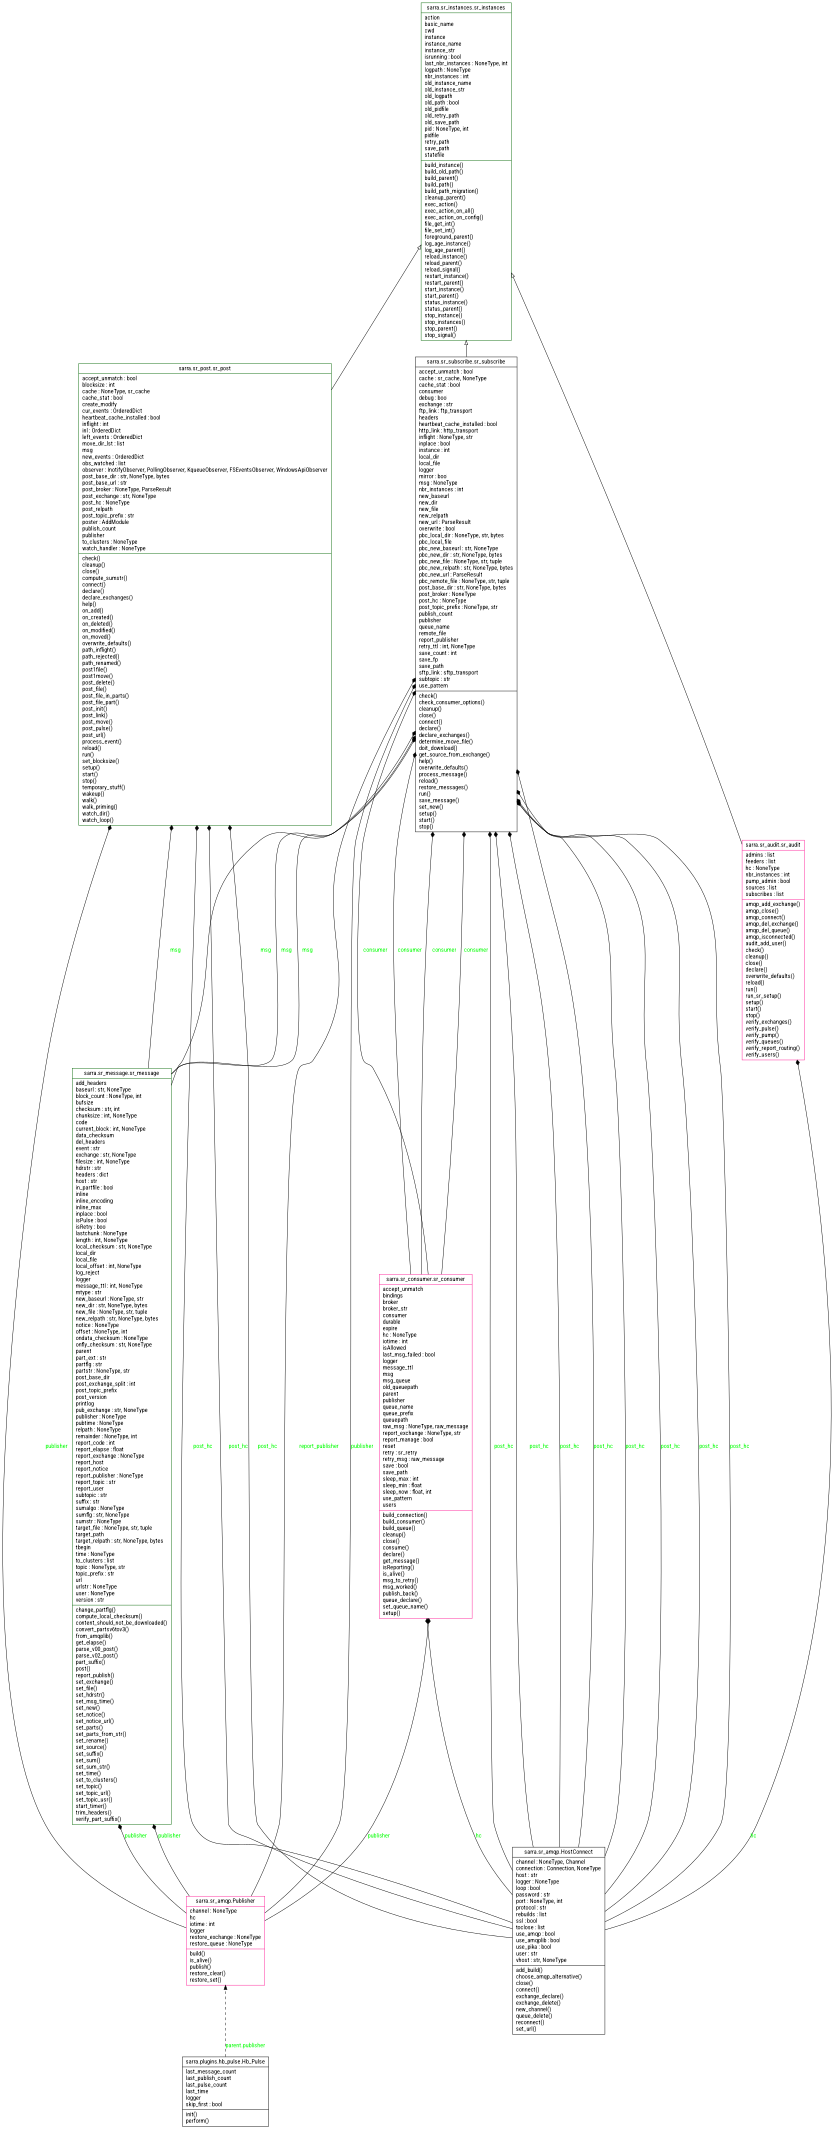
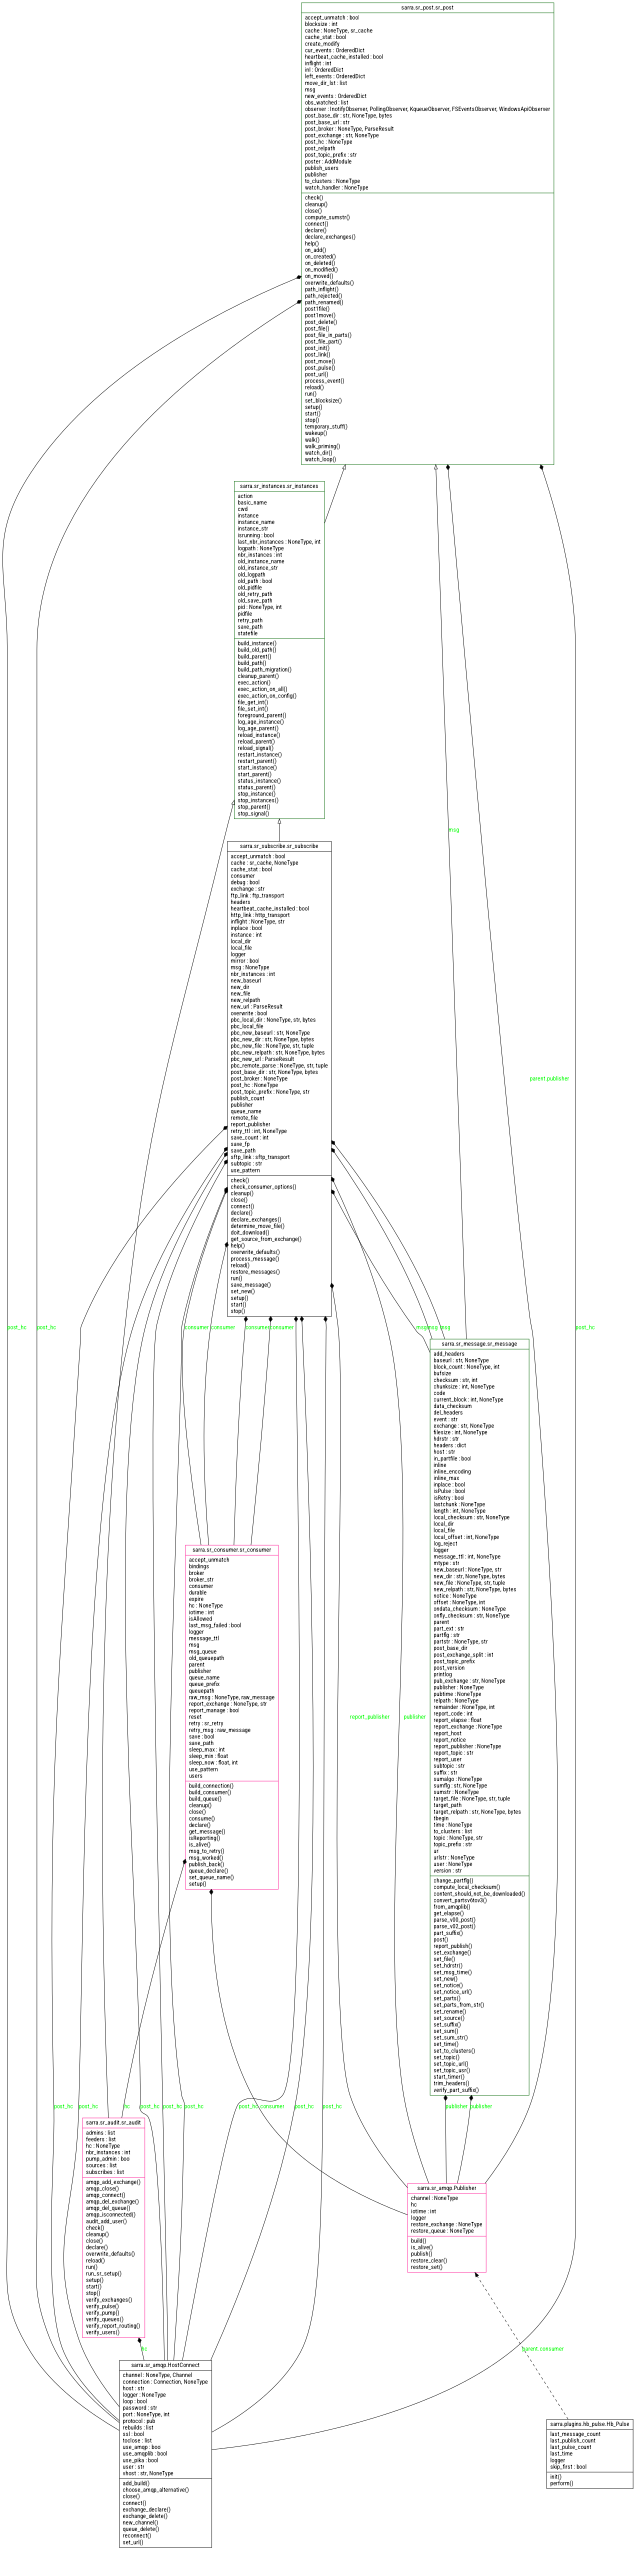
edge "sarra.sr_post.sr_post" -> "sarra.sr_instances.sr_instances": reversed
node "sarra.sr_post.sr_post": text "publish_count" -> "publish_users"
node "sarra.sr_subscribe.sr_subscribe": text "pbc_remote_file : NoneType, str, tuple" -> "pbc_remote_parse : NoneType, str, tuple"
edge "sarra.sr_message.sr_message" -> "sarra.sr_post.sr_post": arrowhead diamond -> empty
edge "sarra.sr_amqp.Publisher" -> "sarra.sr_post.sr_post": label "publisher" -> "parent.publisher"
edge "sarra.sr_amqp.HostConnect" -> "sarra.sr_consumer.sr_consumer": now "sarra.sr_audit.sr_audit" -> "sarra.sr_consumer.sr_consumer"
edge "sarra.sr_amqp.Publisher" -> "sarra.sr_consumer.sr_consumer": label "publisher" -> "consumer"
node "sarra.sr_amqp.HostConnect": text "protocol : str" -> "protocol : pub"
edge "sarra.plugins.hb_pulse.Hb_Pulse" -> "sarra.sr_amqp.Publisher": label "parent.publisher" -> "parent.consumer"
